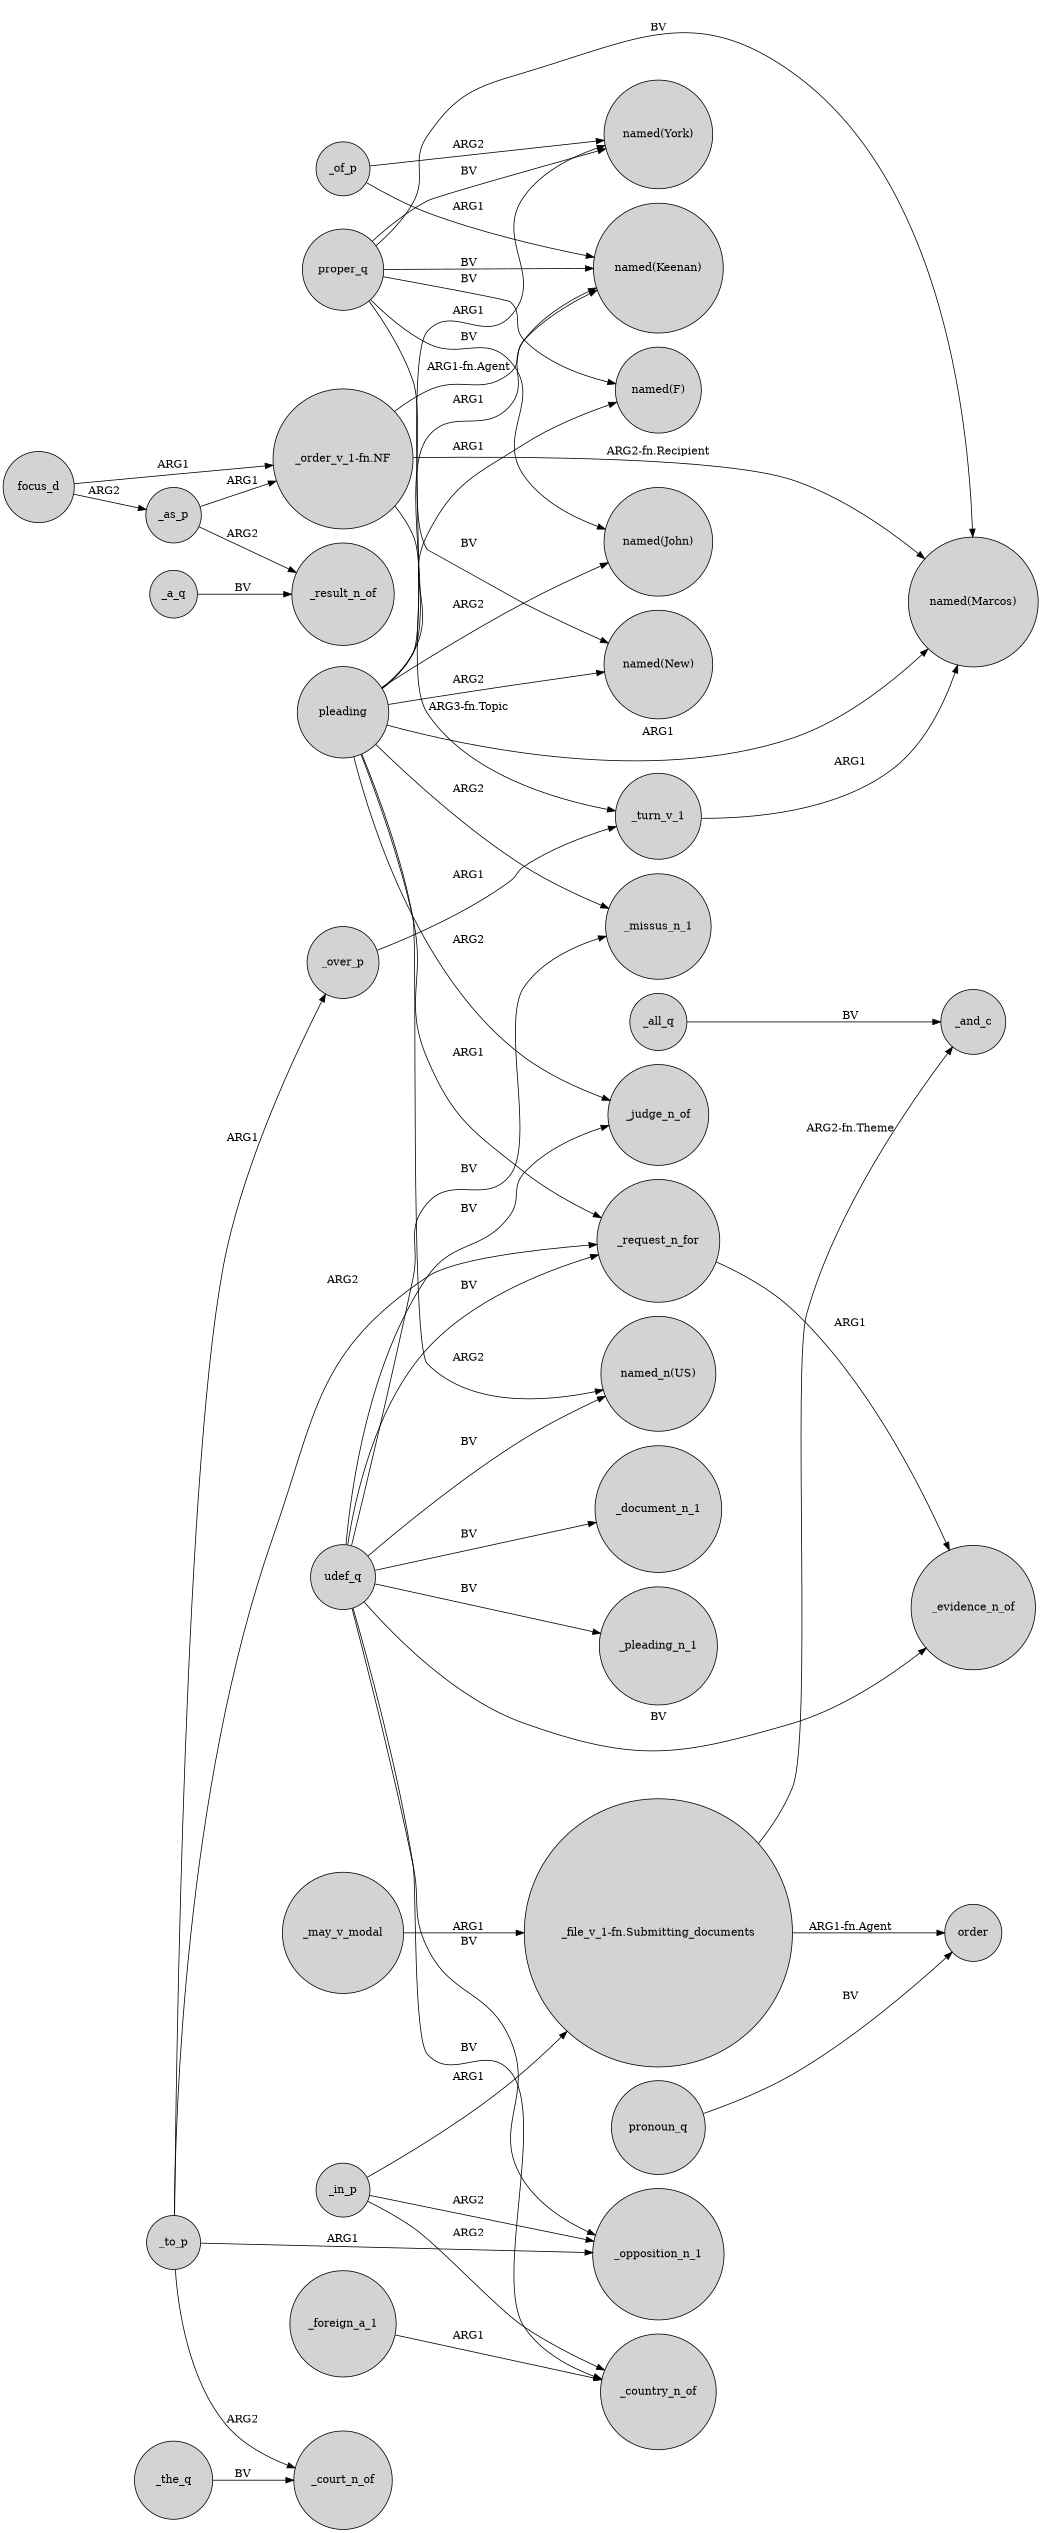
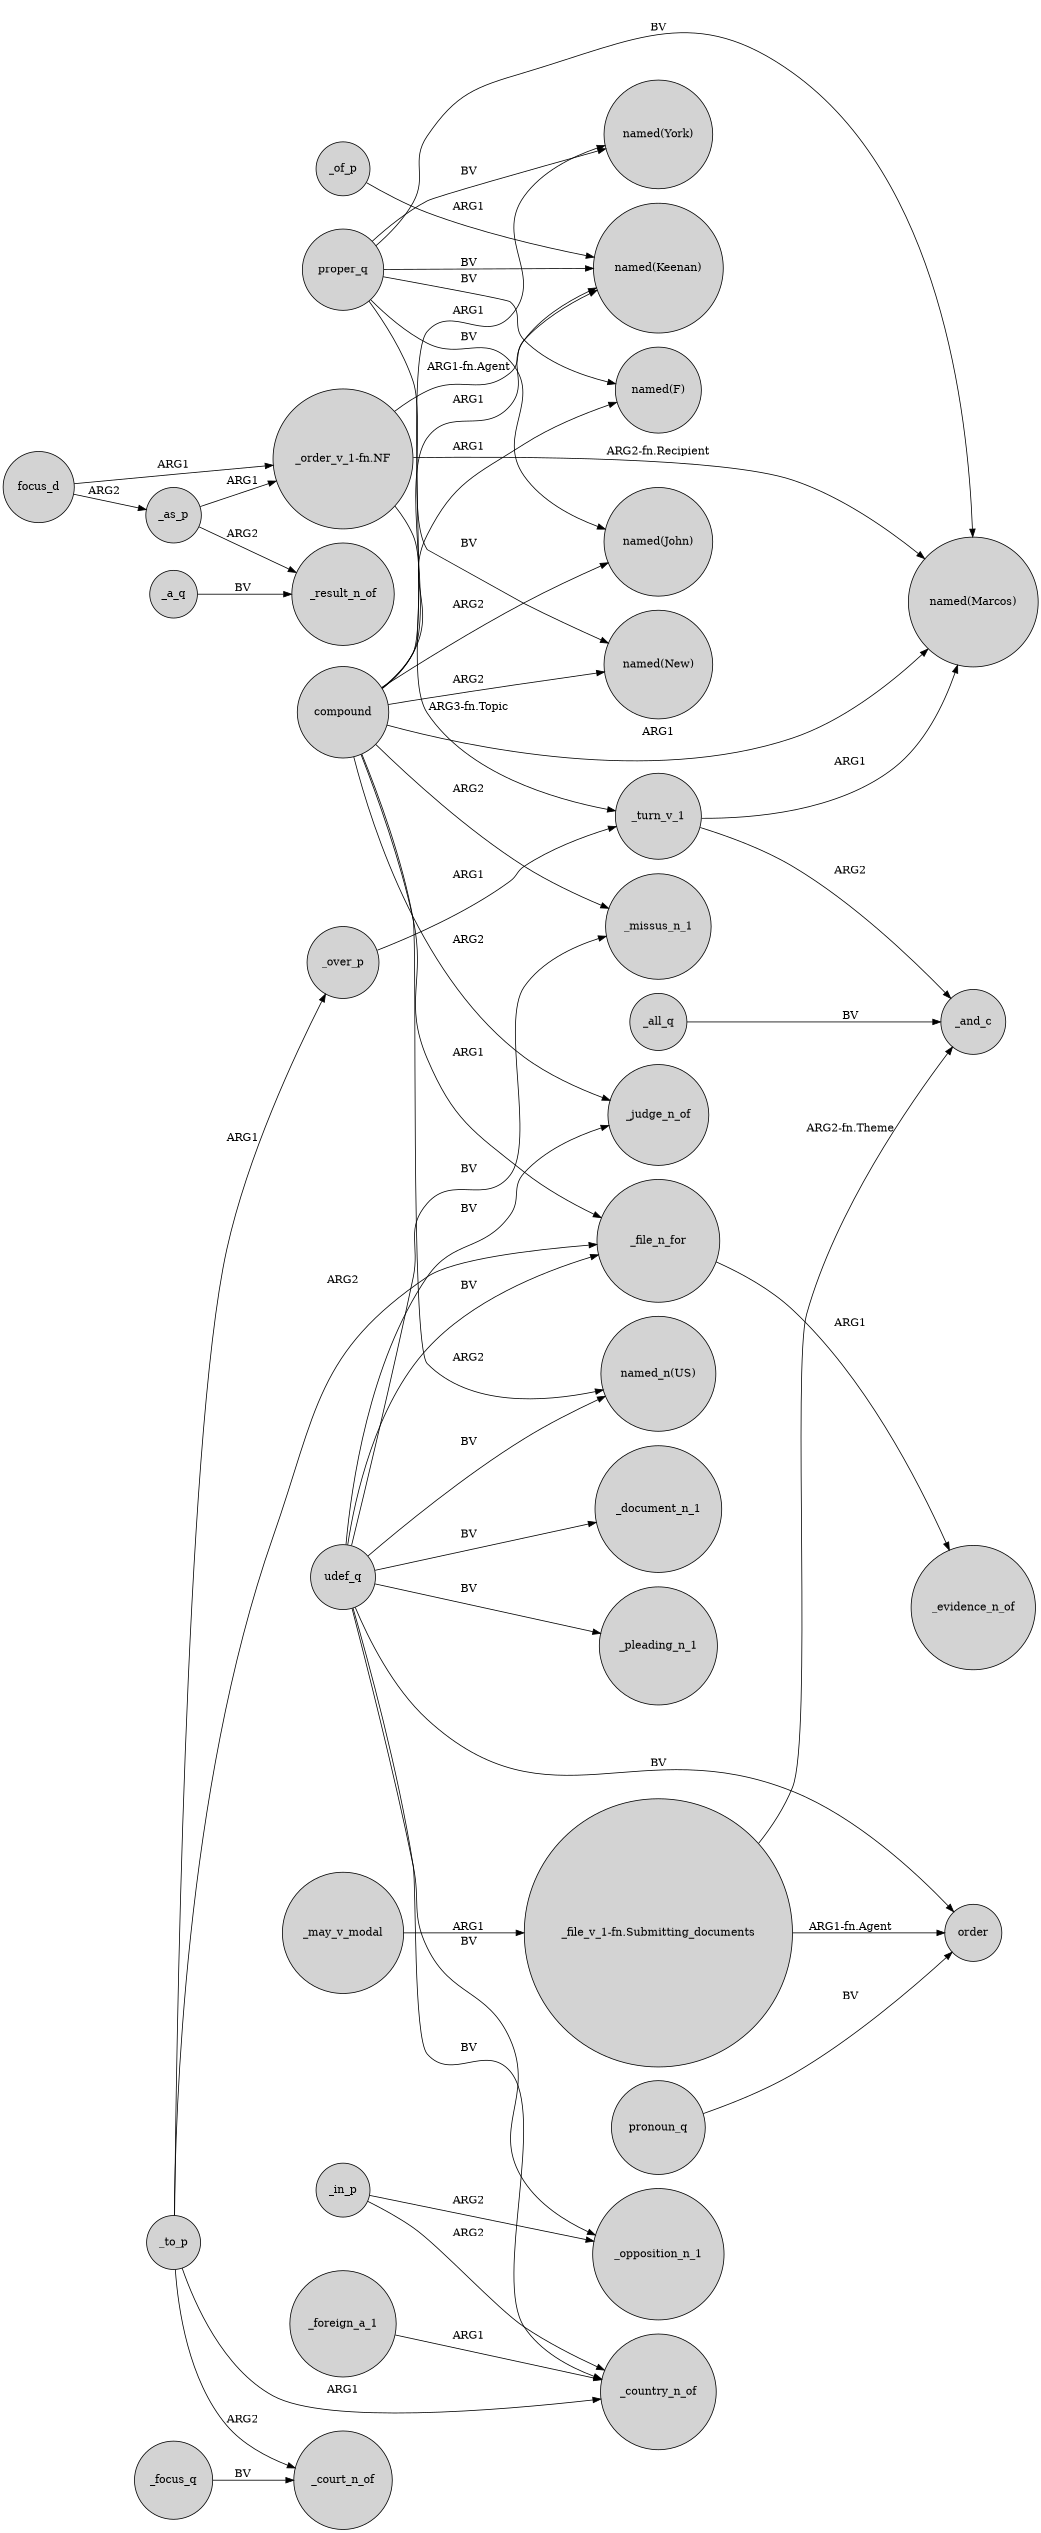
edge "_of_p" -> "named(York)": removed, label "ARG2"
node "pleading": label "pleading" -> "compound"
edge "_turn_v_1" -> "_and_c": added, label "ARG2"
node "_request_n_for": label "_request_n_for" -> "_file_n_for"
edge "udef_q" -> "_evidence_n_of": now "udef_q" -> "order"
edge "_in_p" -> "_file_v_1-fn.Submitting_documents": removed, label "ARG1"
edge "_to_p" -> "_opposition_n_1": now "_to_p" -> "_country_n_of"
node "_the_q": label "_the_q" -> "_focus_q"
